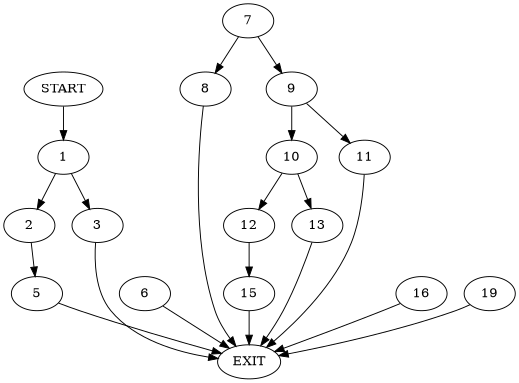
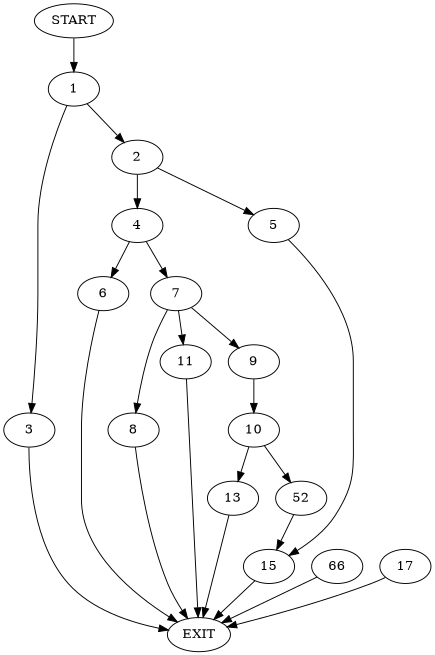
edge "9" -> "11": now "7" -> "11"
node "4": added
node "12": label "12" -> "52"
node "16": label "16" -> "66"
node "19": label "19" -> "17"
edge "5" -> "EXIT": now "5" -> "15"
